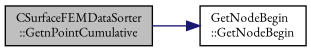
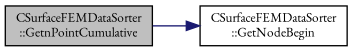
node "GetNodeBegin ::GetNodeBegin": label "GetNodeBegin ::GetNodeBegin" -> "CSurfaceFEMDataSorter ::GetNodeBegin"
